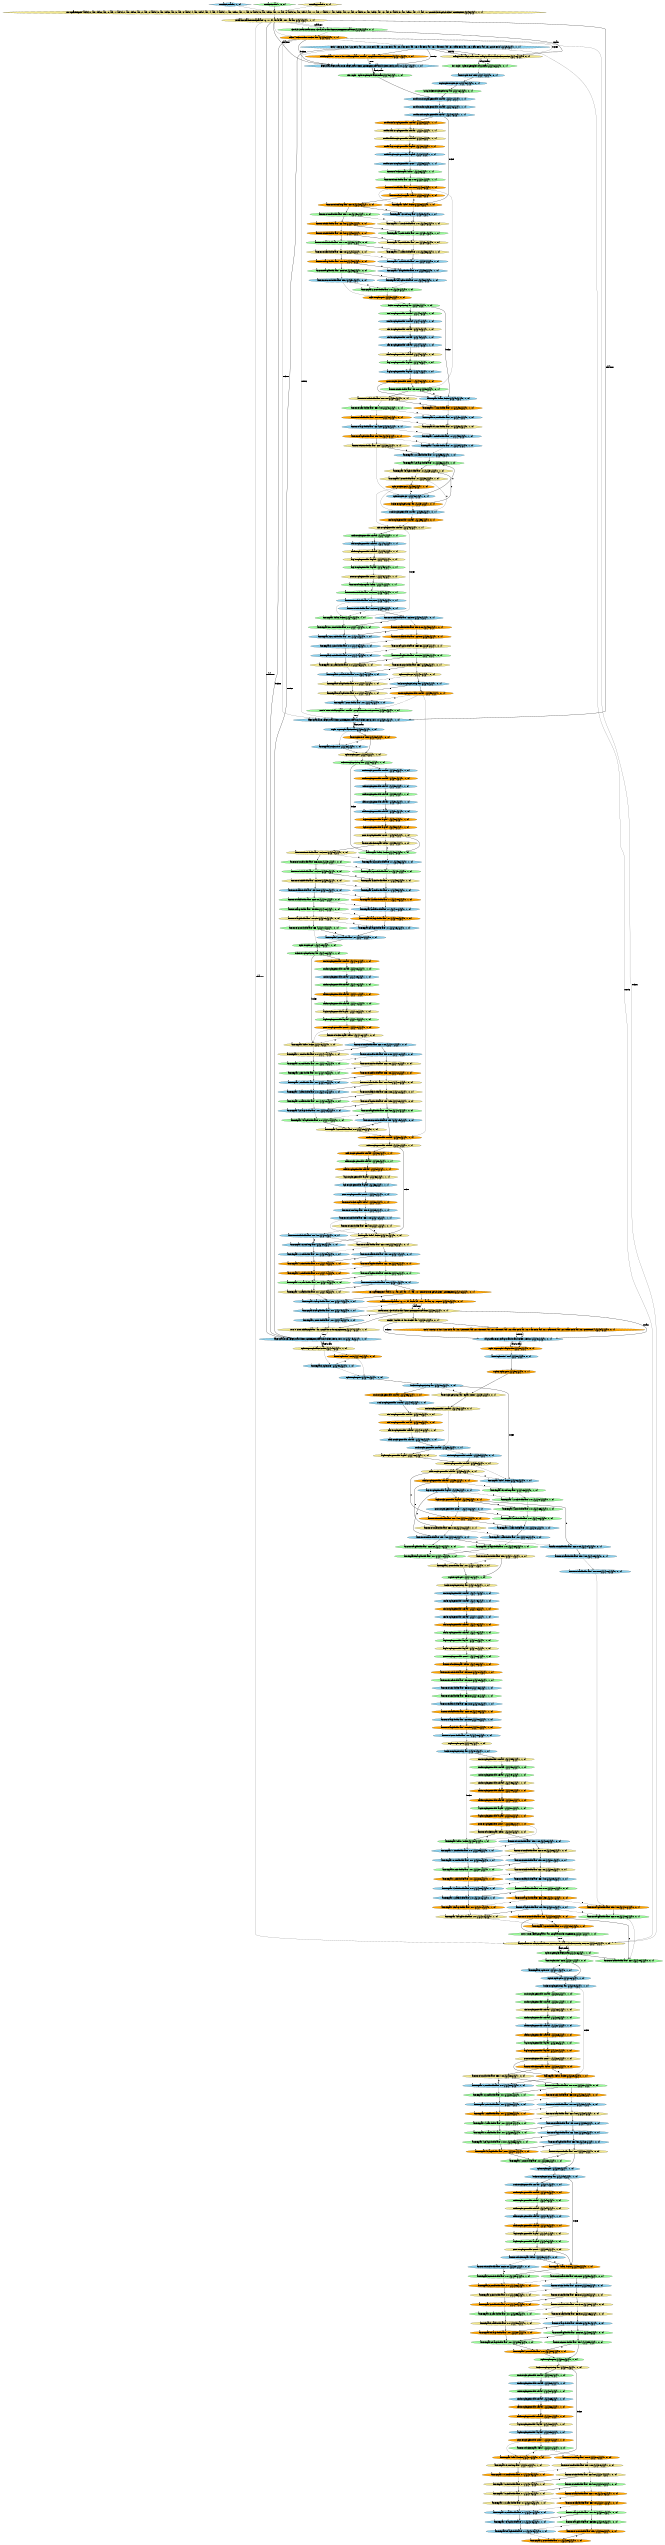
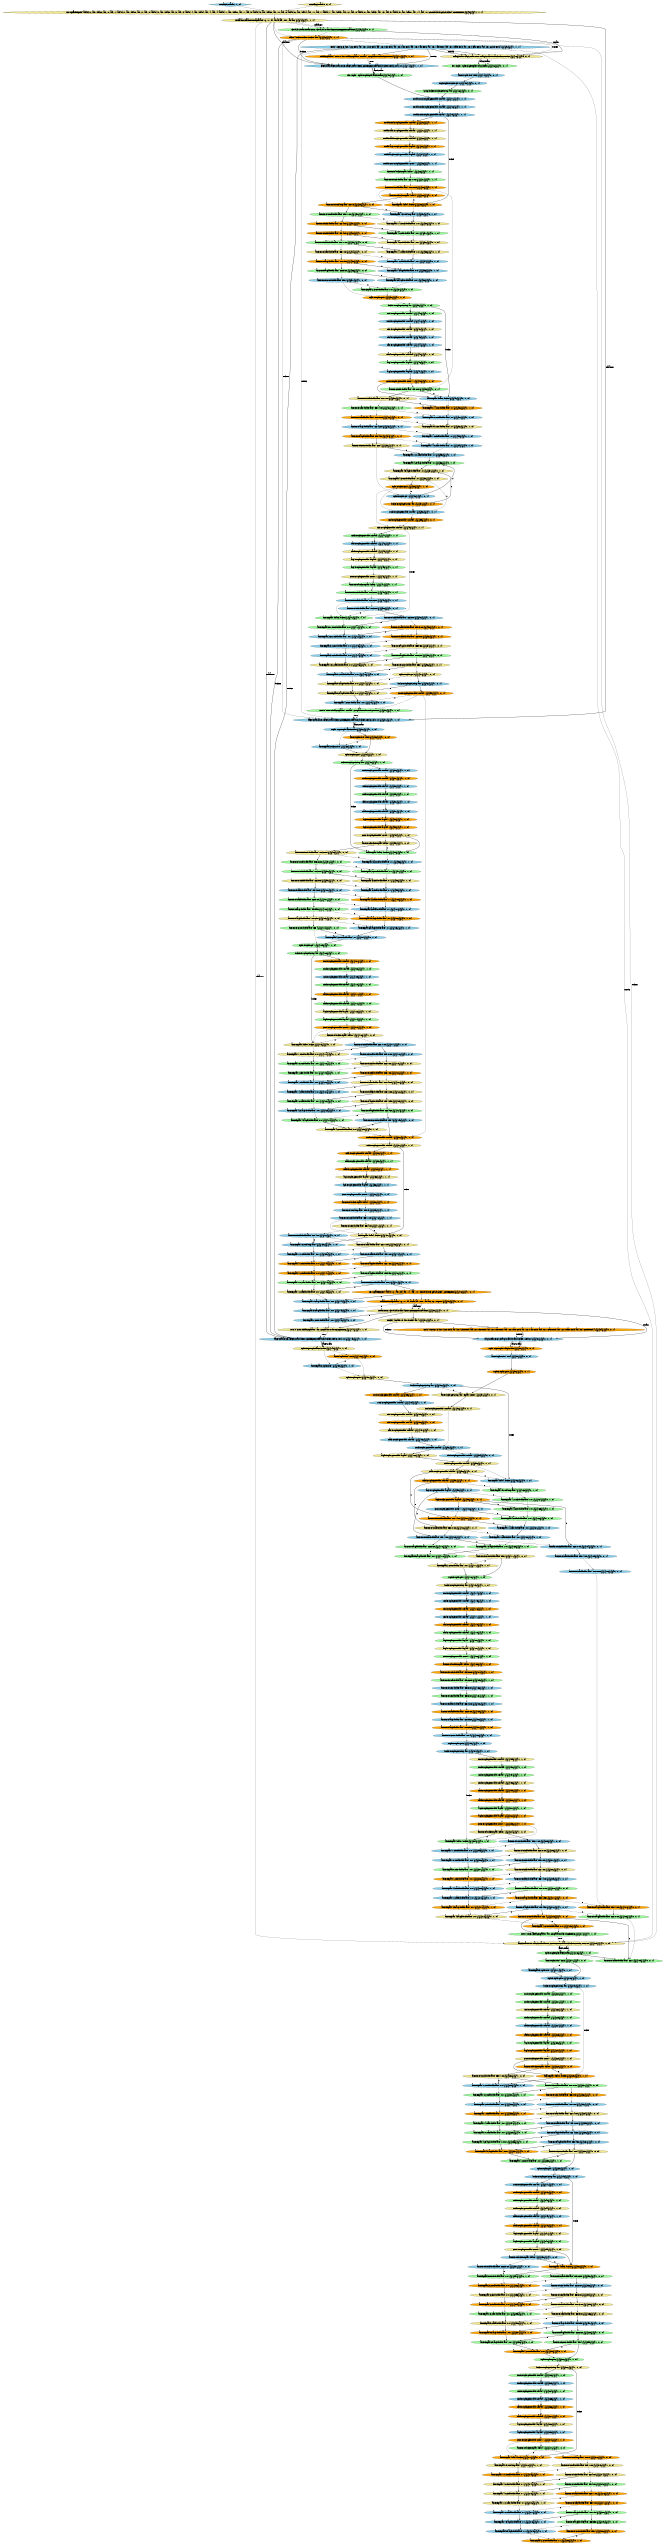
node "testFacetStream['1', '0', '0']": removed
node "tuple = tuples.get(0)@@@151@@@['1', '1', '0']": fillcolor skyblue -> khaki
node "tuple = tuples.get(2)@@@193@@@['1', '1', '0']": fillcolor khaki -> skyblue
